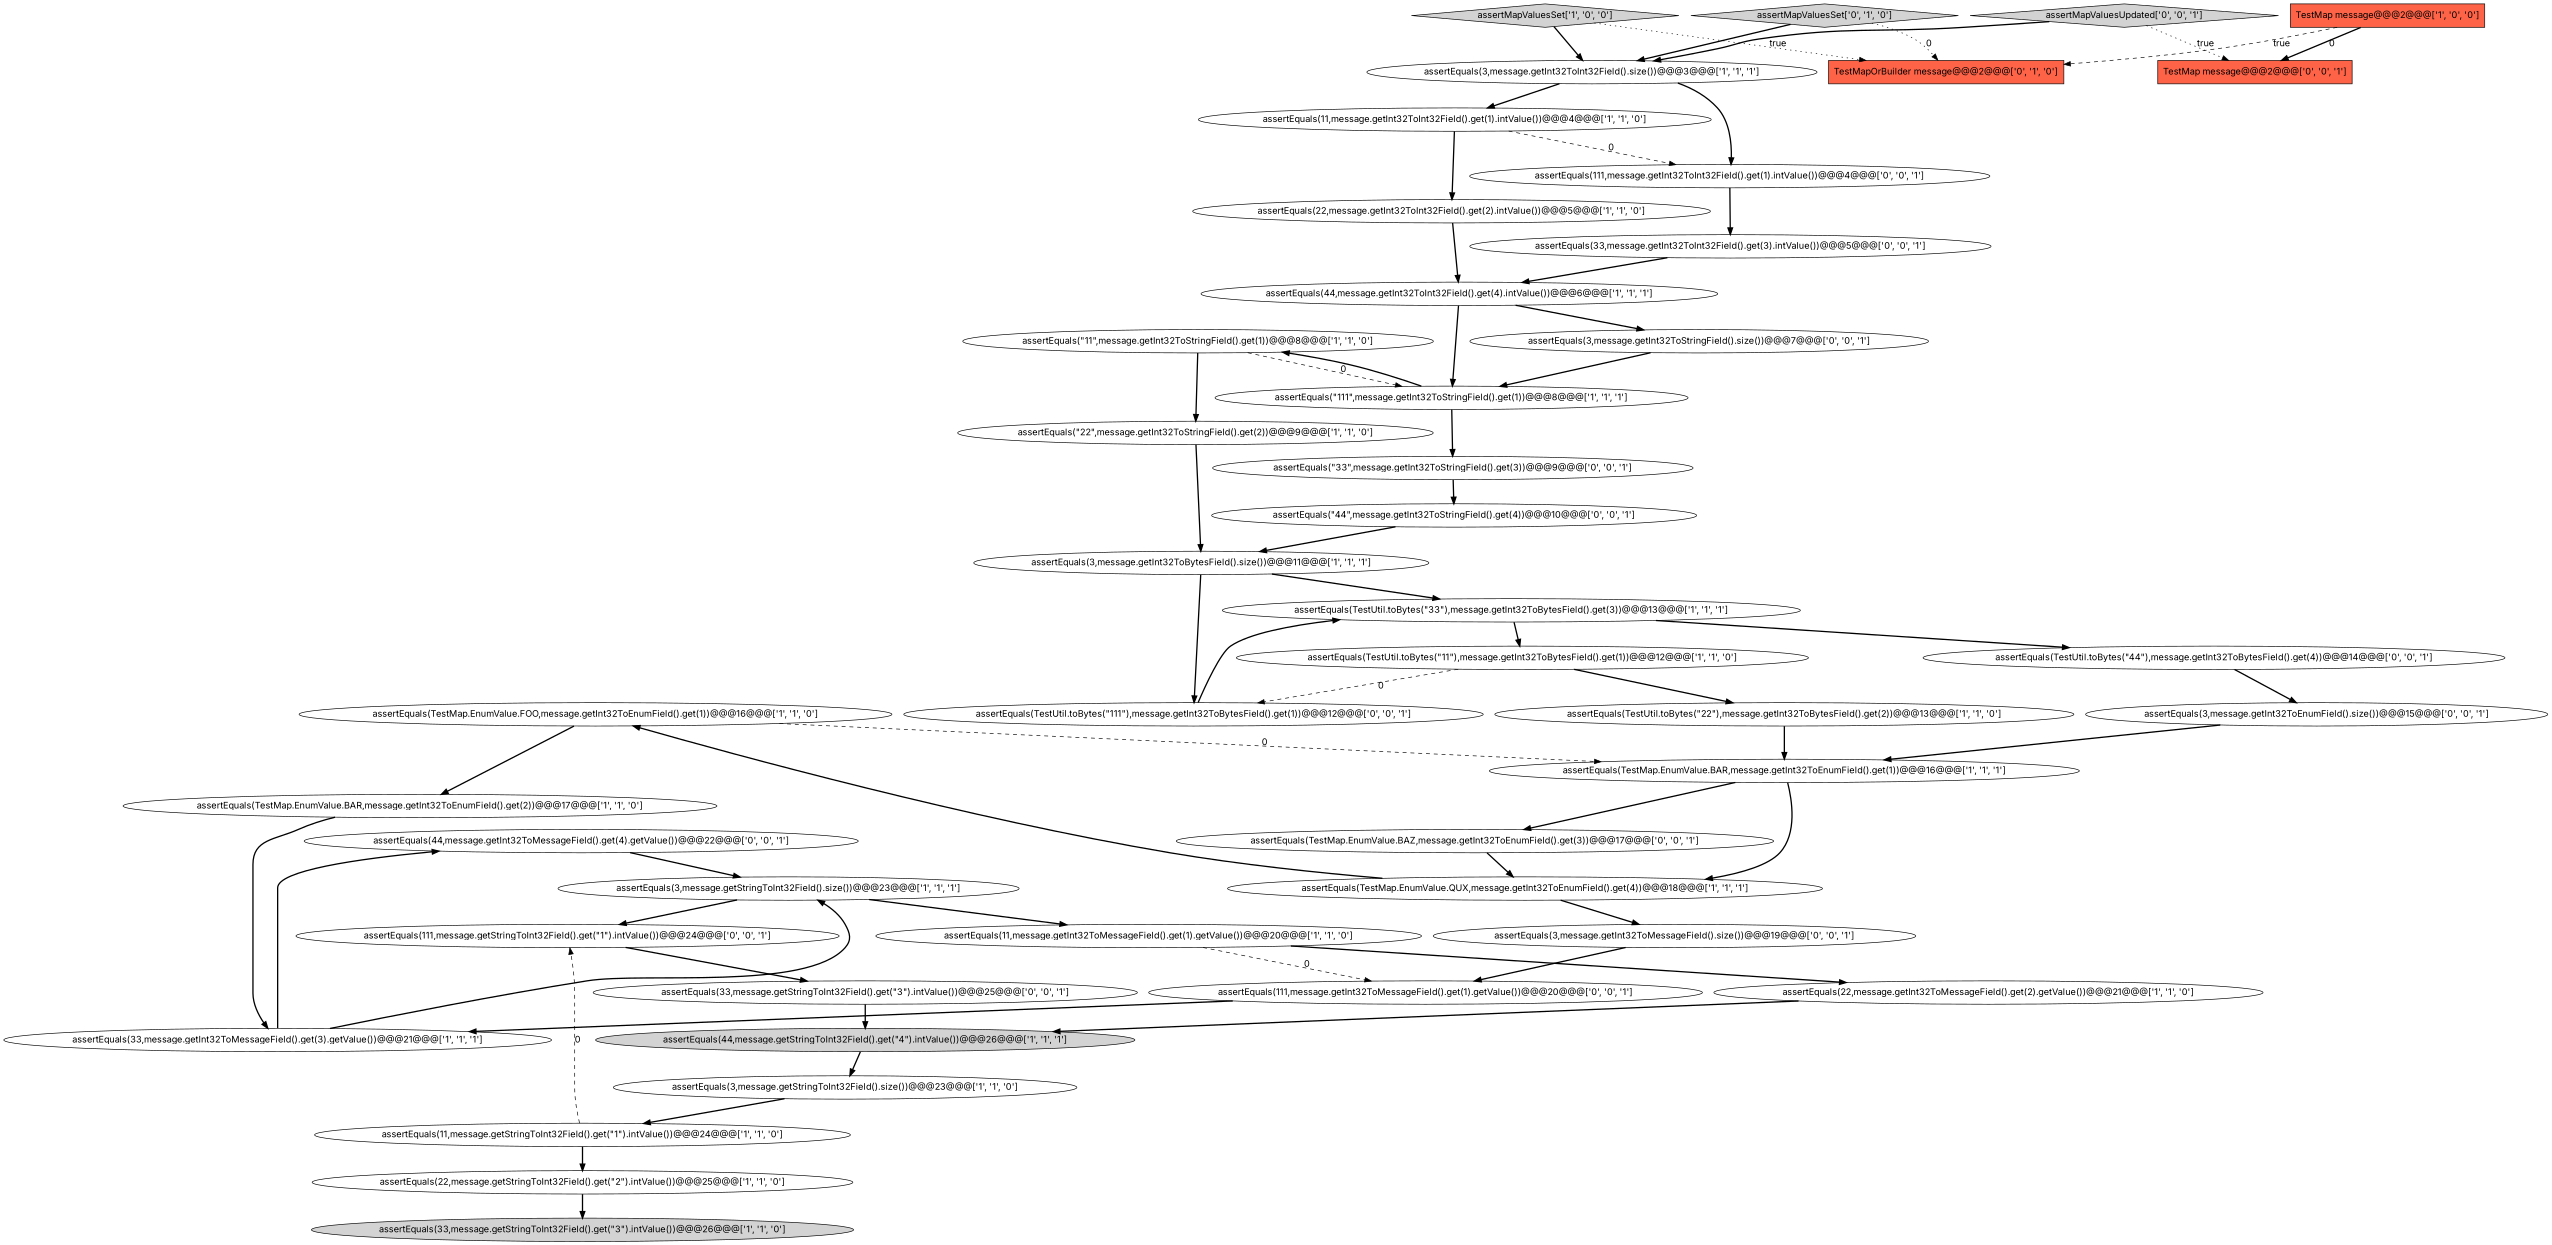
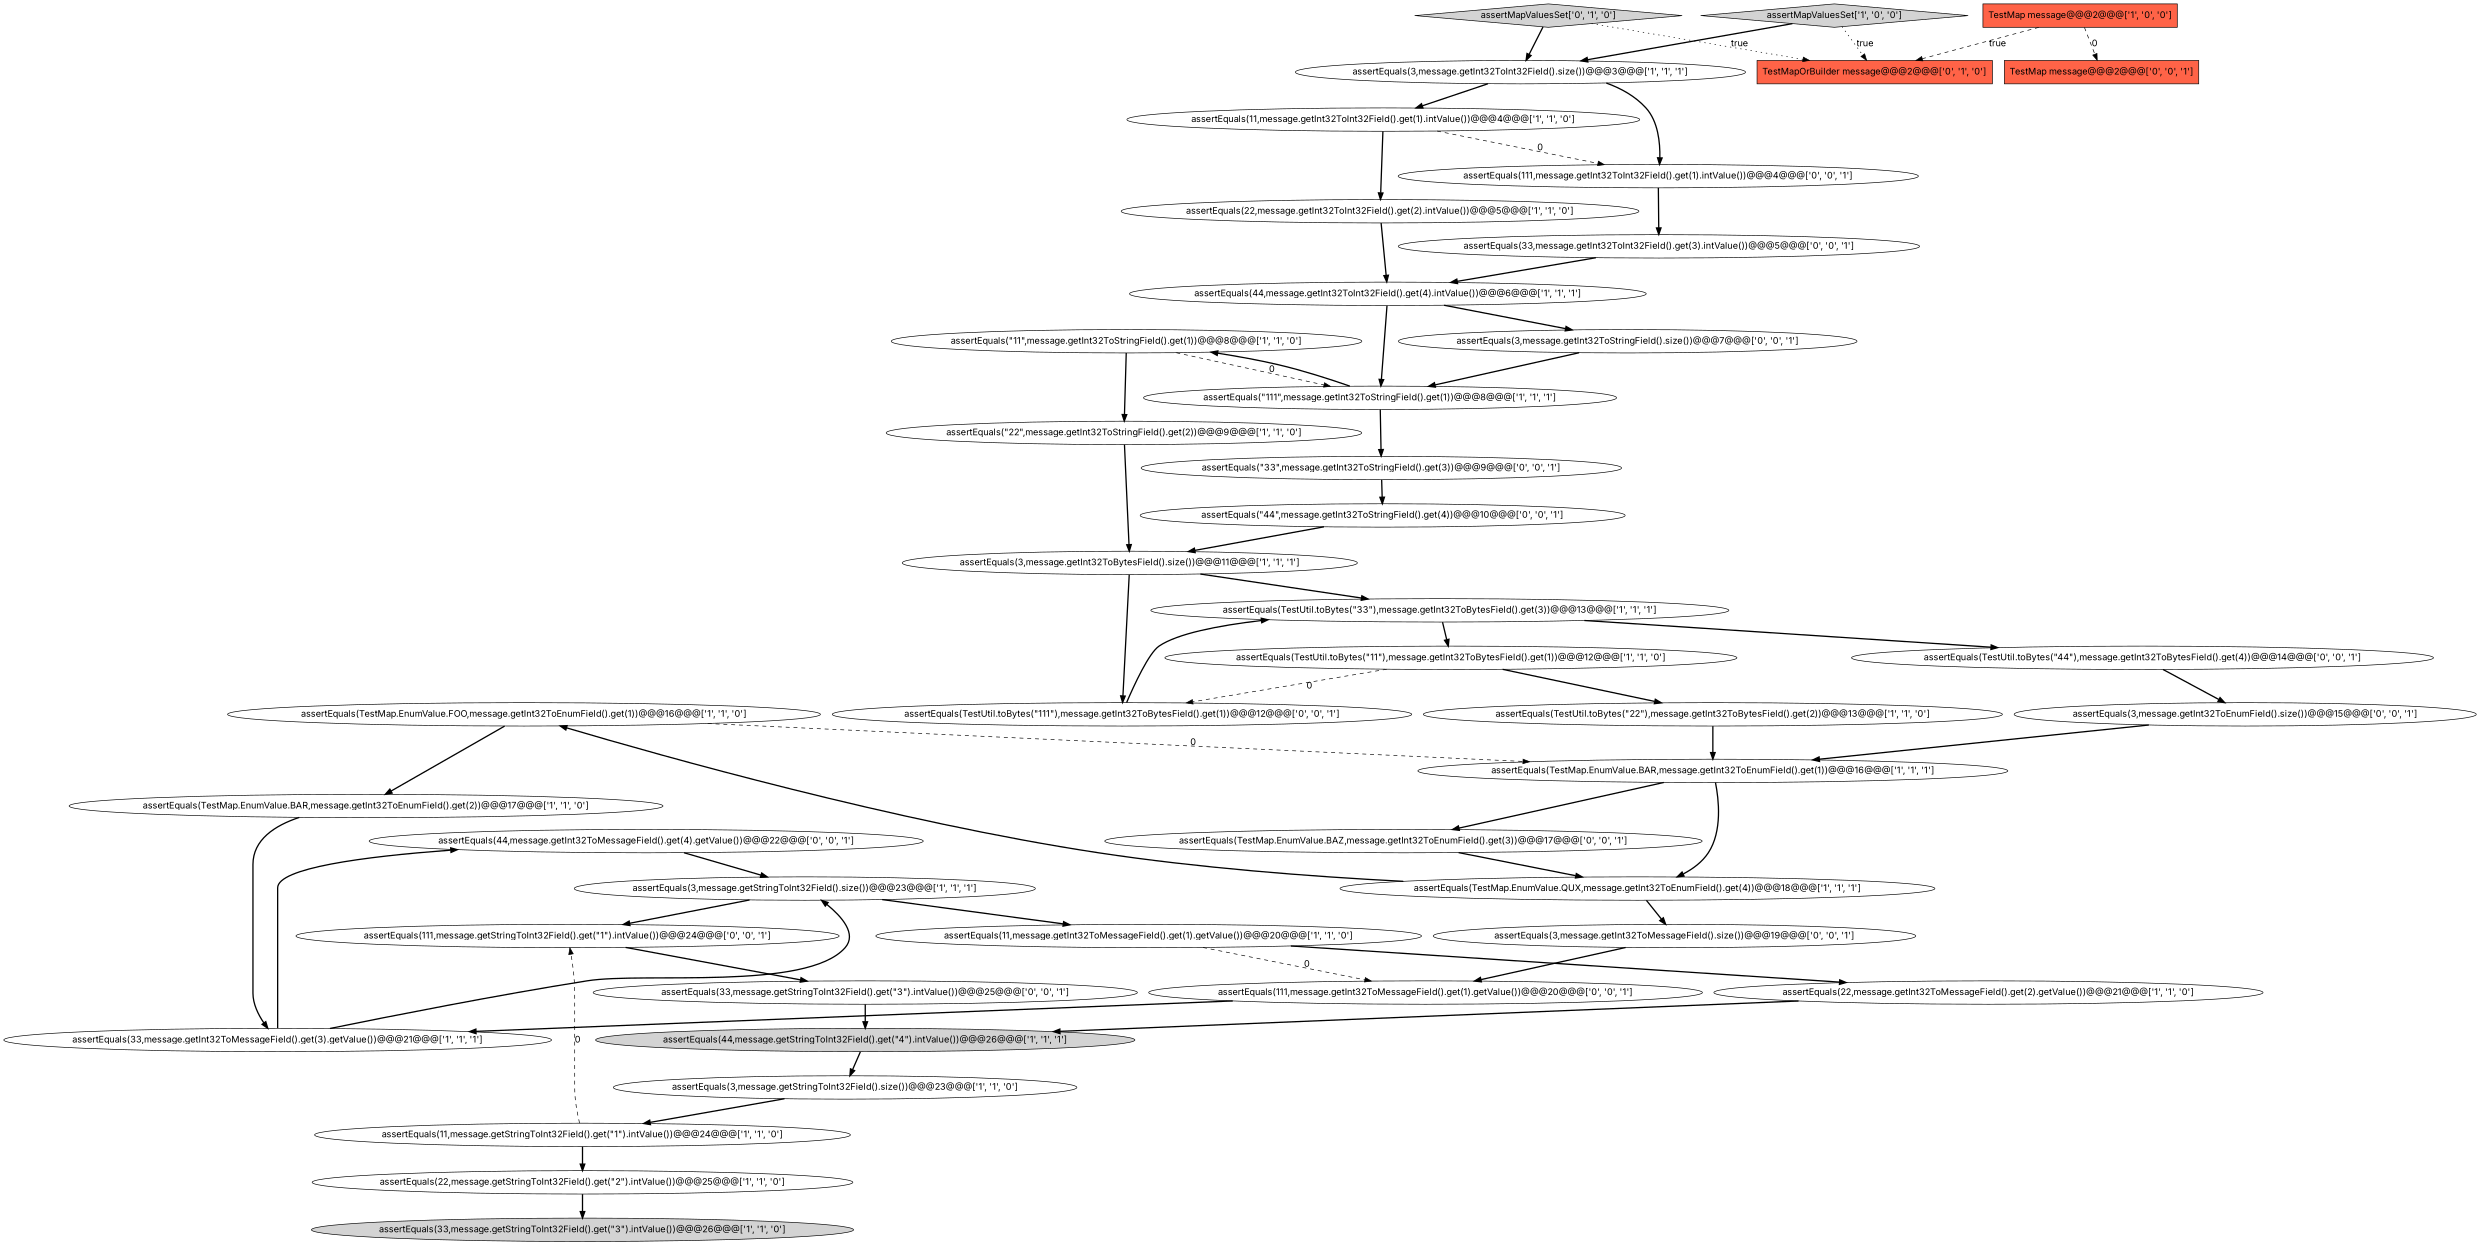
node "assertMapValuesUpdated['0', '0', '1']": removed
edge "TestMap message@@@2@@@['1', '0', '0']" -> "TestMap message@@@2@@@['0', '0', '1']": style bold -> dashed
edge "assertMapValuesSet['0', '1', '0']" -> "TestMapOrBuilder message@@@2@@@['0', '1', '0']": label "0" -> "true"
